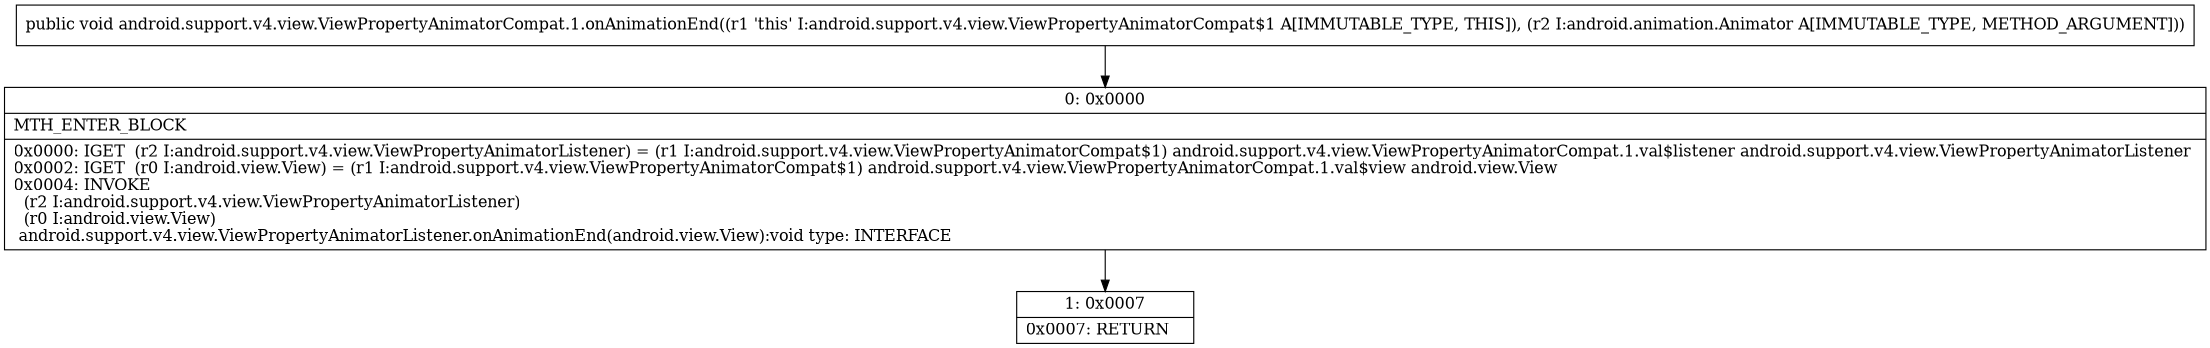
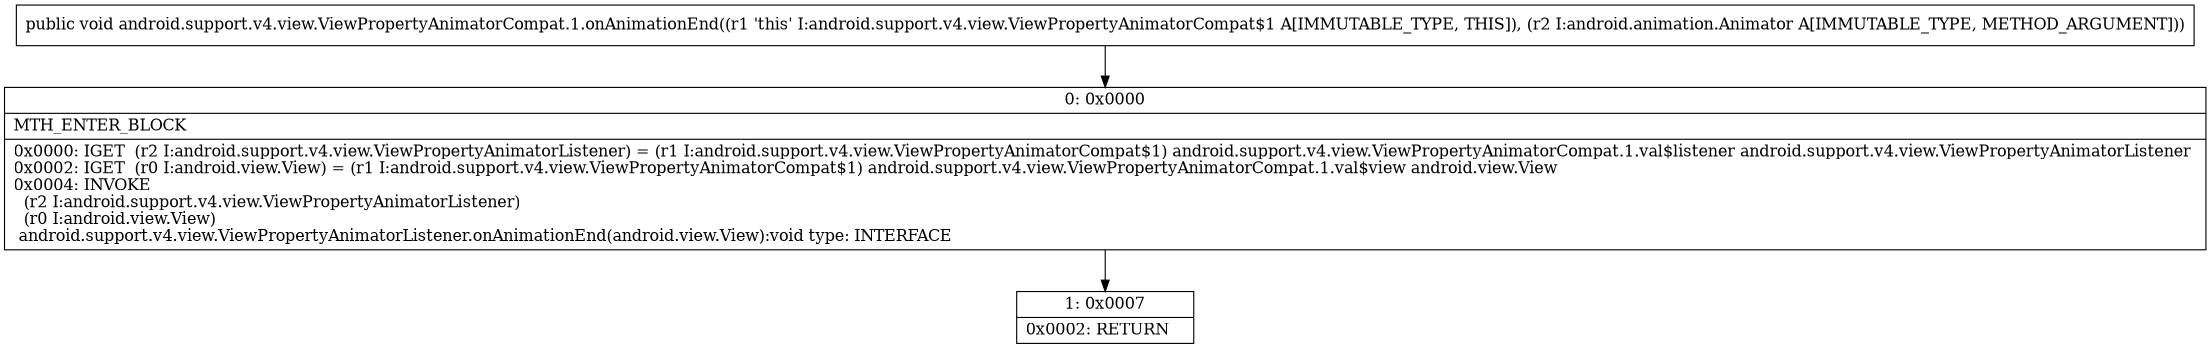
node "1: 0x0007": text "0x0007: RETURN" -> "0x0002: RETURN"
